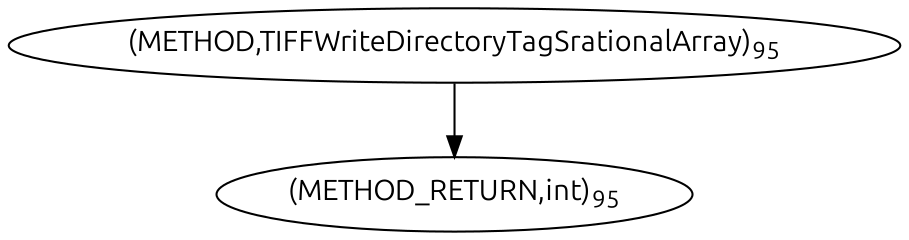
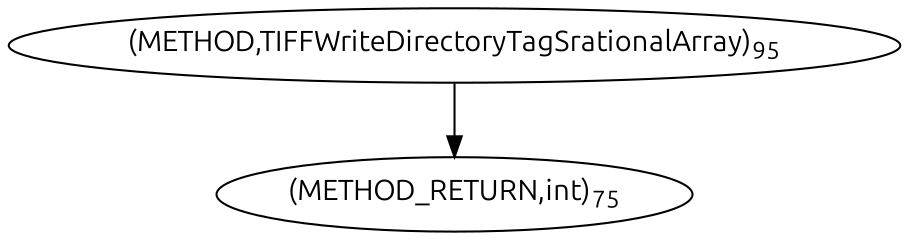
node "(METHOD_RETURN,int)": text "95" -> "75"
